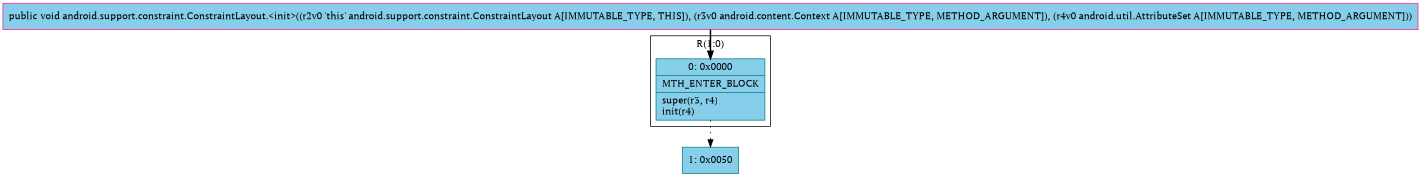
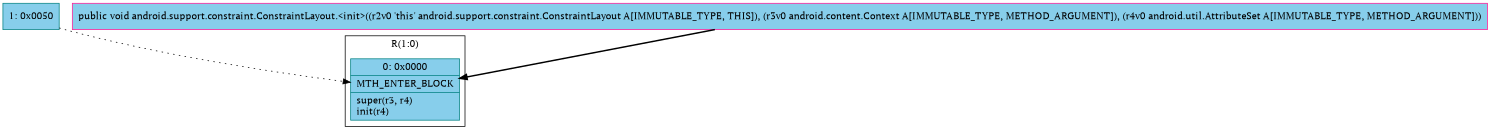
edge "0: 0x0000" -> "1: 0x0050": reversed
